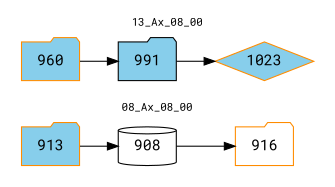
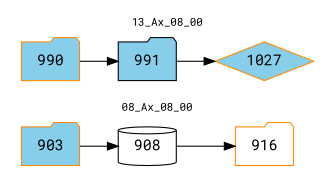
node "960": label "960" -> "990"
node "1023": label "1023" -> "1027"
node "913": label "913" -> "903"
